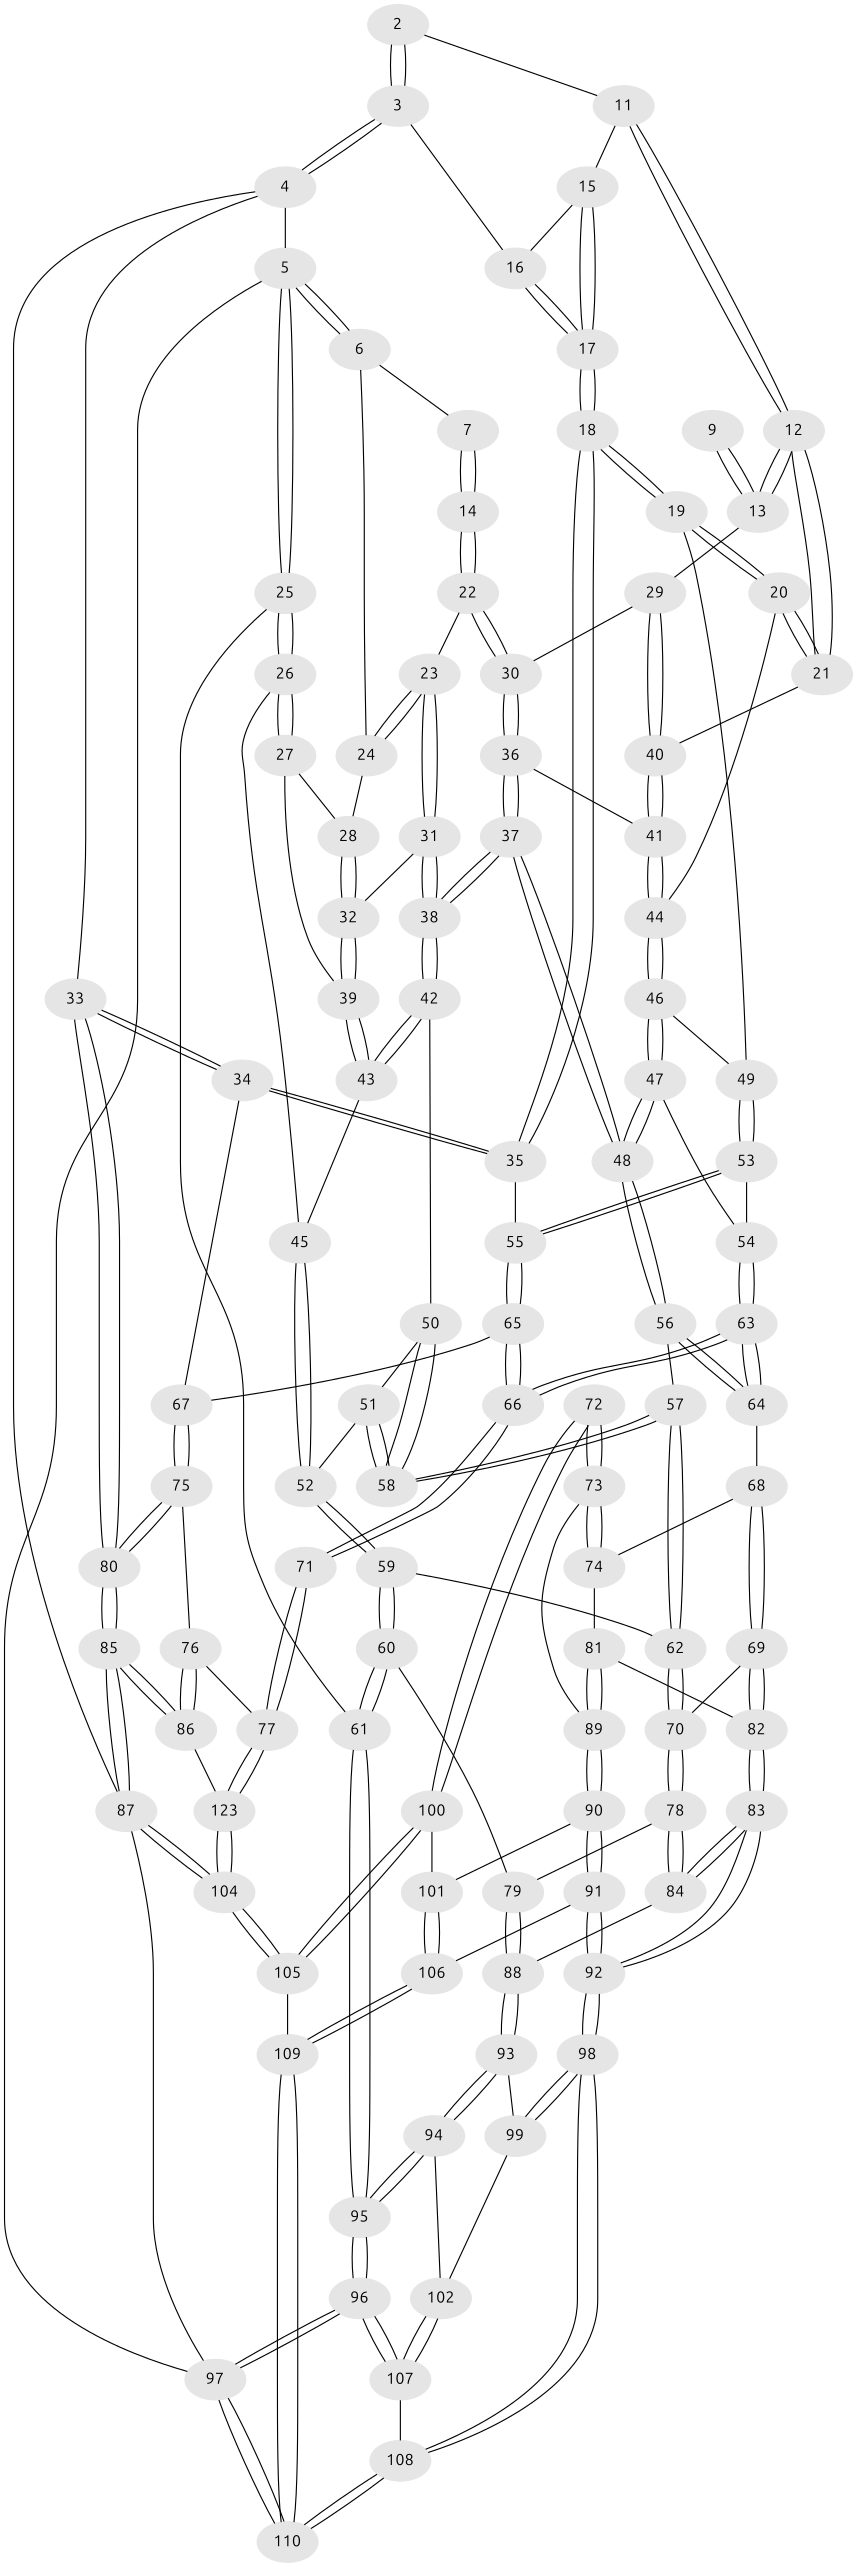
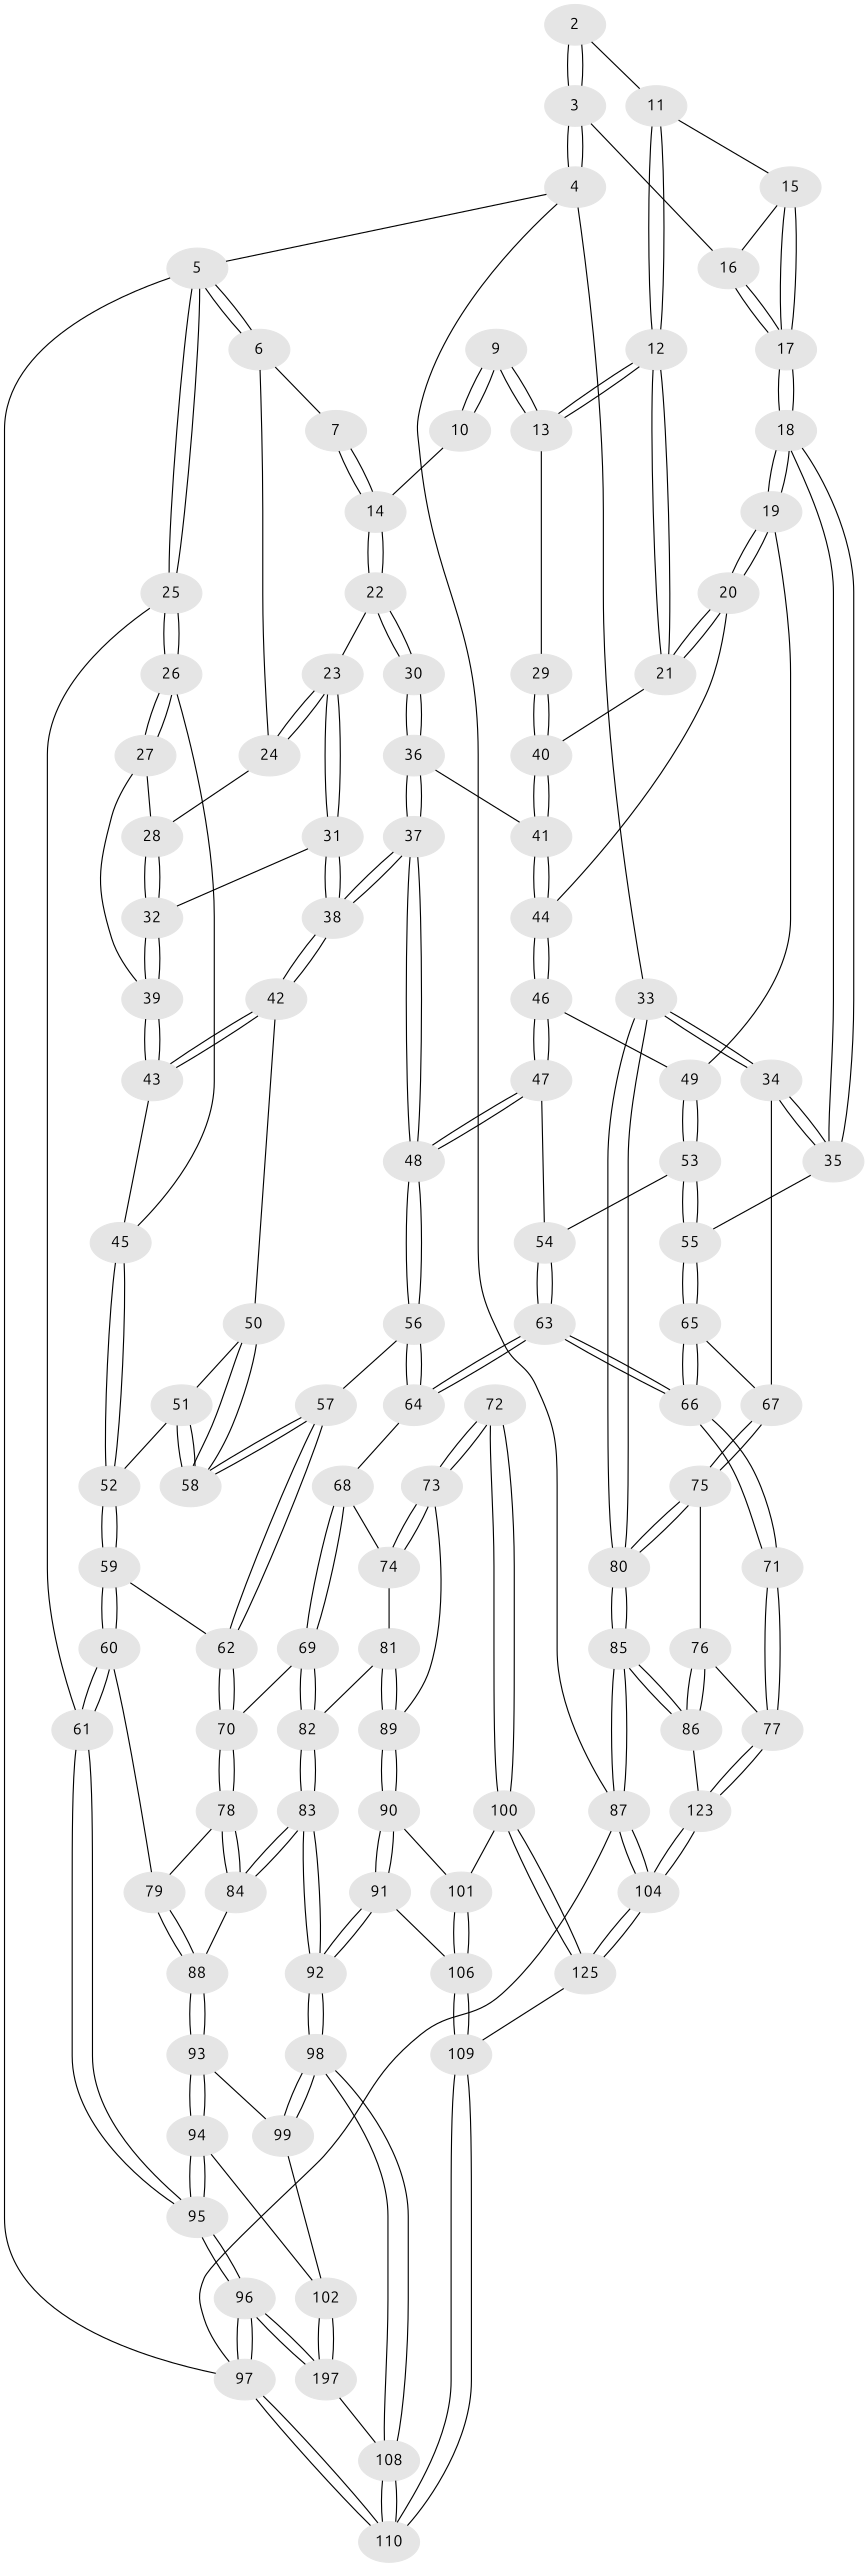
node "10": added
edge "29" -- "30": removed
node "105": label "105" -> "125"
node "107": label "107" -> "197"
